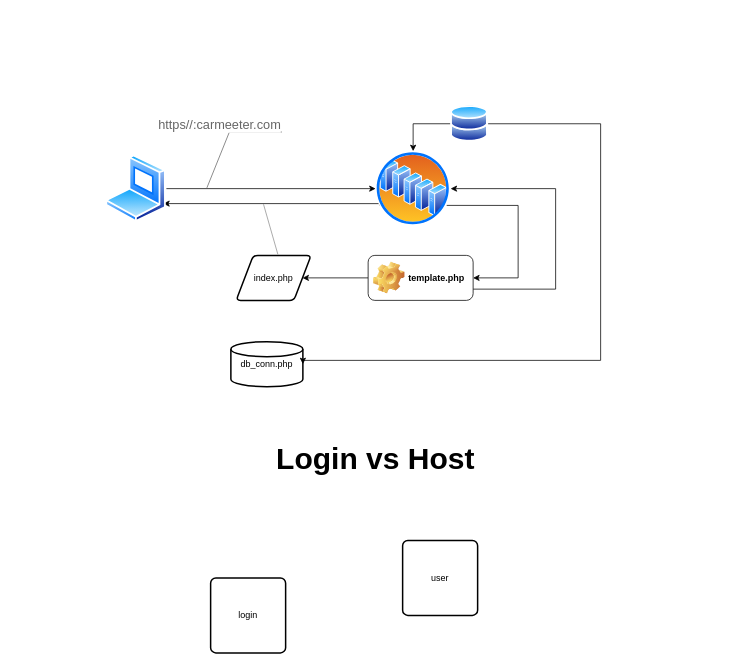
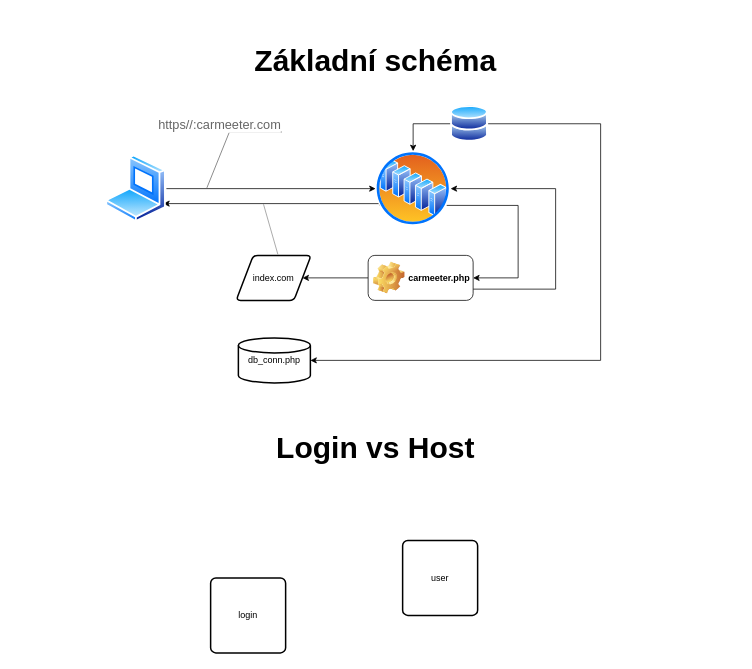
node "Základní schéma": added
node "index.php": label "index.php" -> "index.com"
node "template.php": label "template.php" -> "carmeeter.php"
node "db_conn.php": moved (267, 364) -> (274, 360)
node "Login vs Host": moved (375, 458) -> (375, 447)
